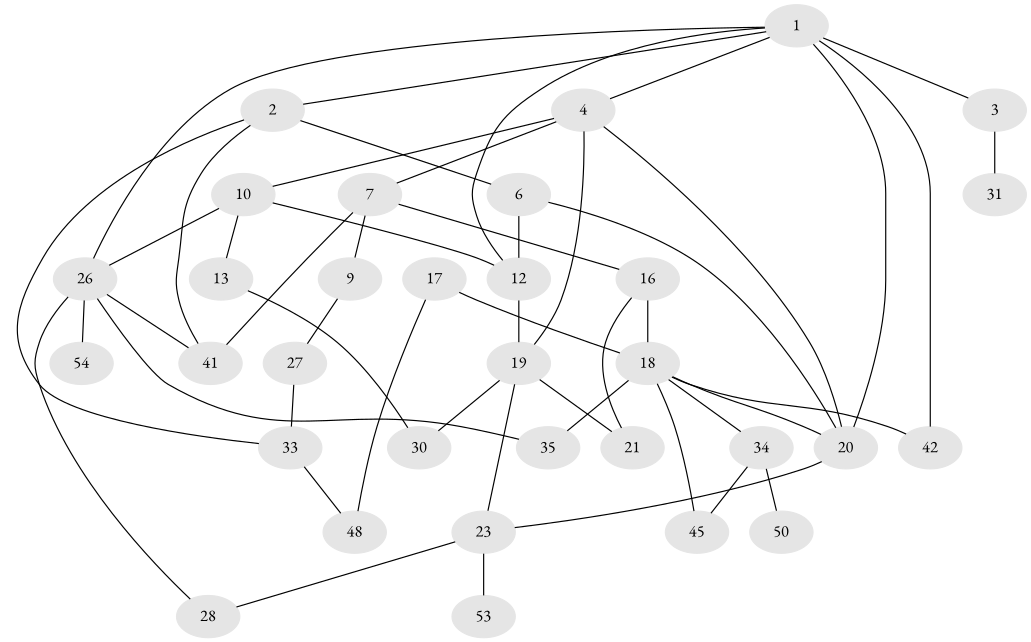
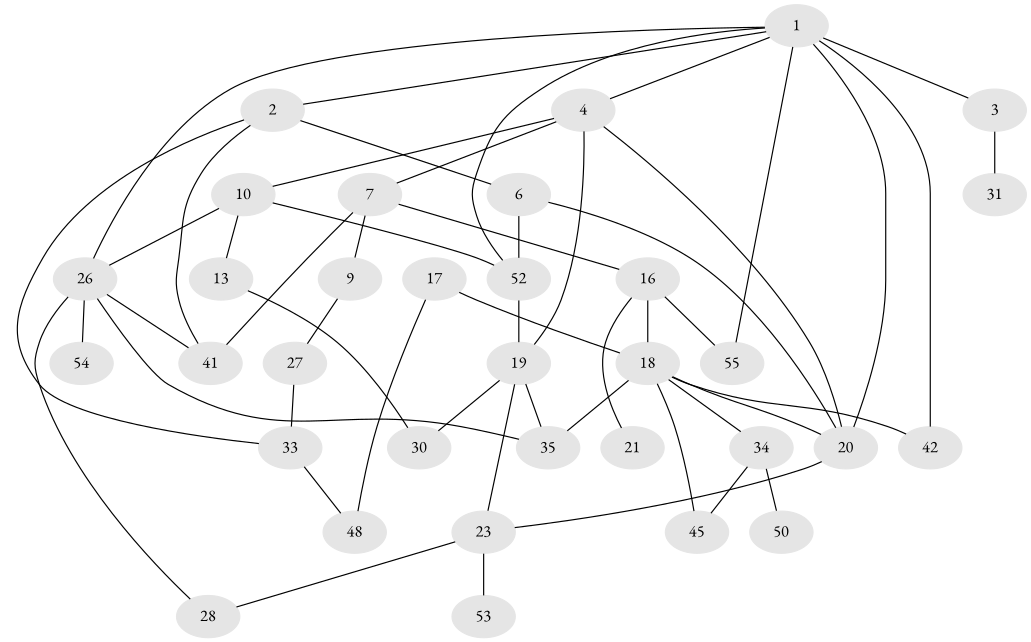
node "12": label "12" -> "52"
node "55": added
edge "19" -- "21": now "19" -- "35"
